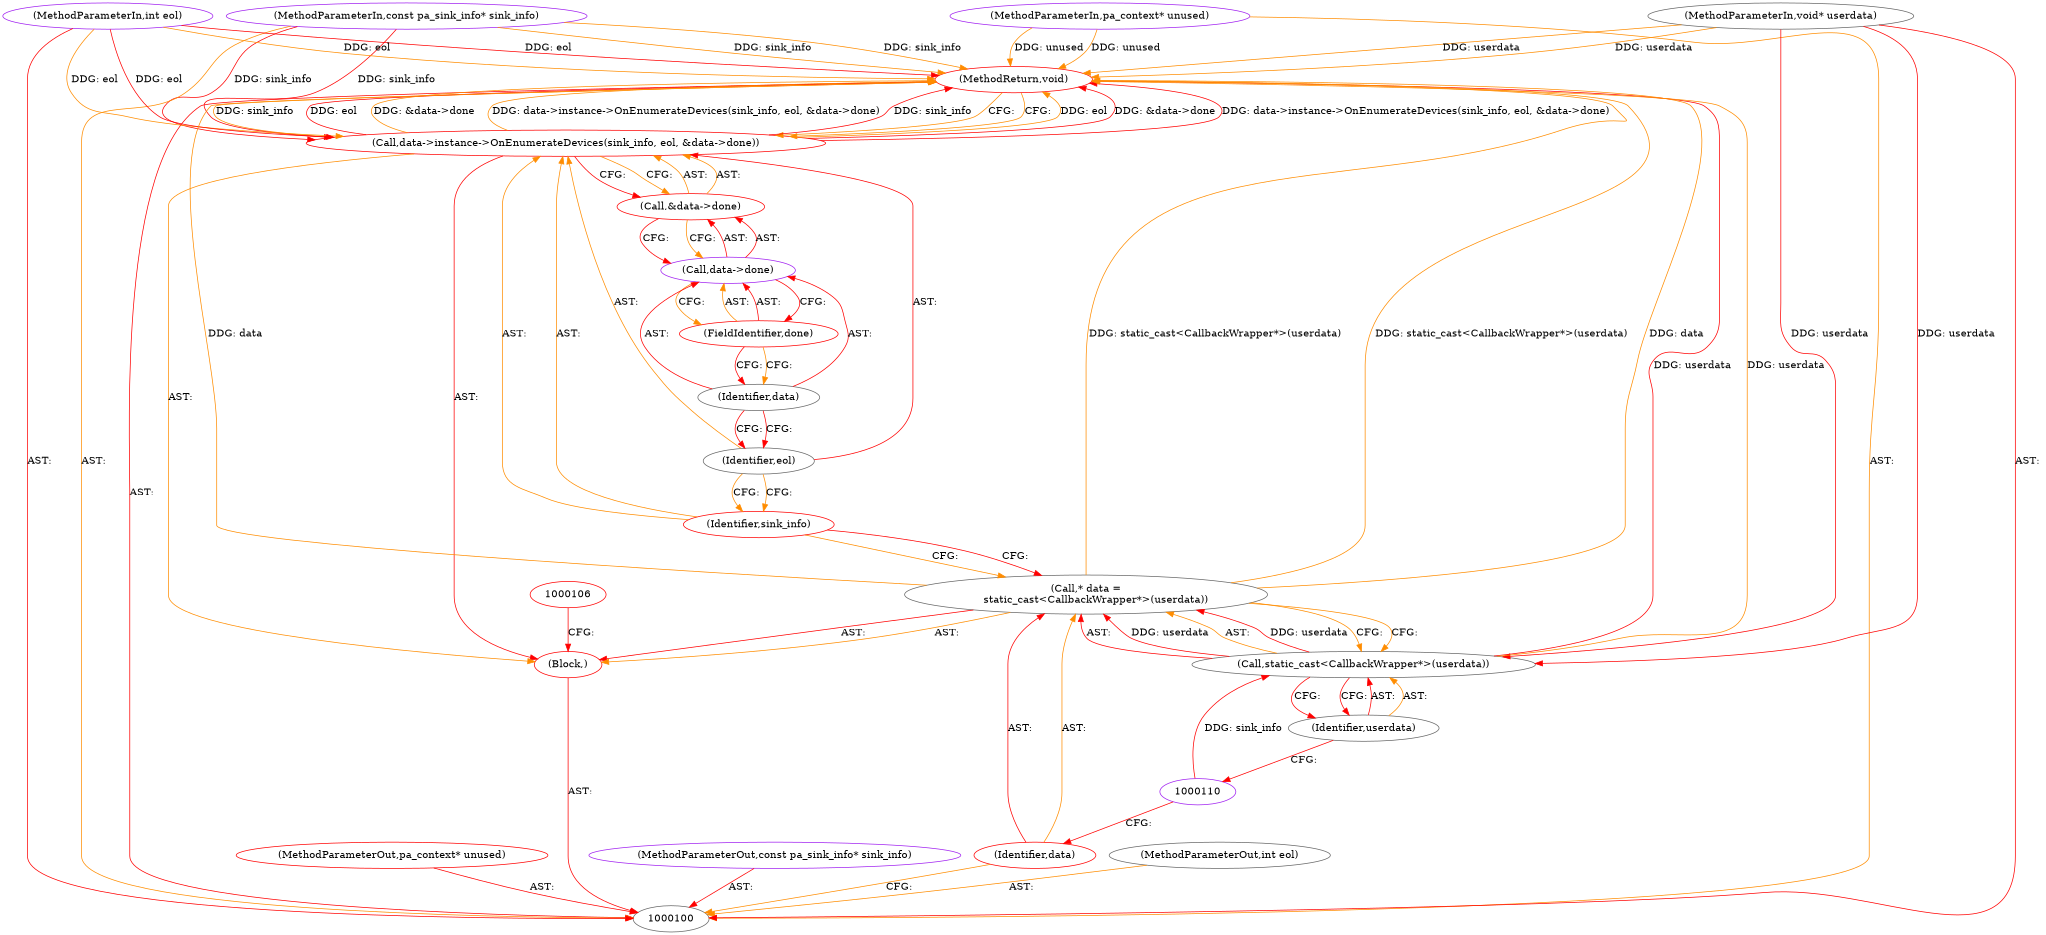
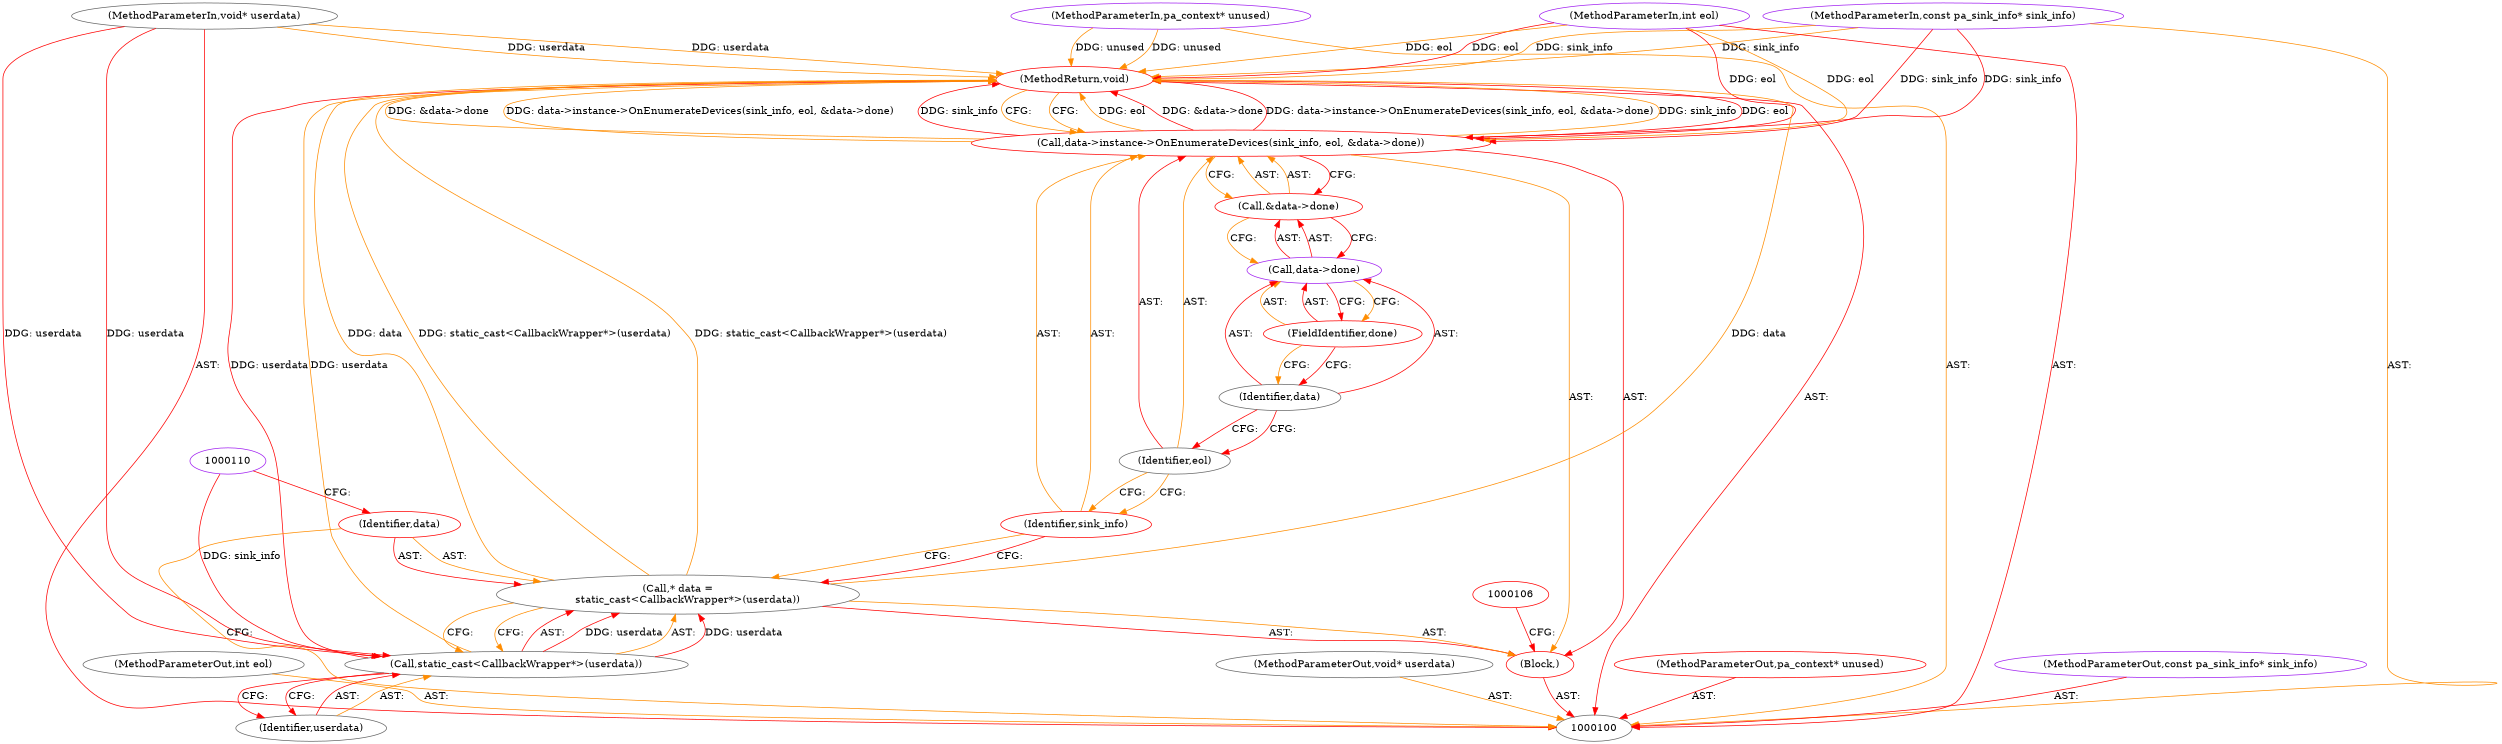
node "(MethodParameterOut,void* userdata)": added
edge "(Identifier,userdata)" -> "1000110": removed, label "CFG:"
